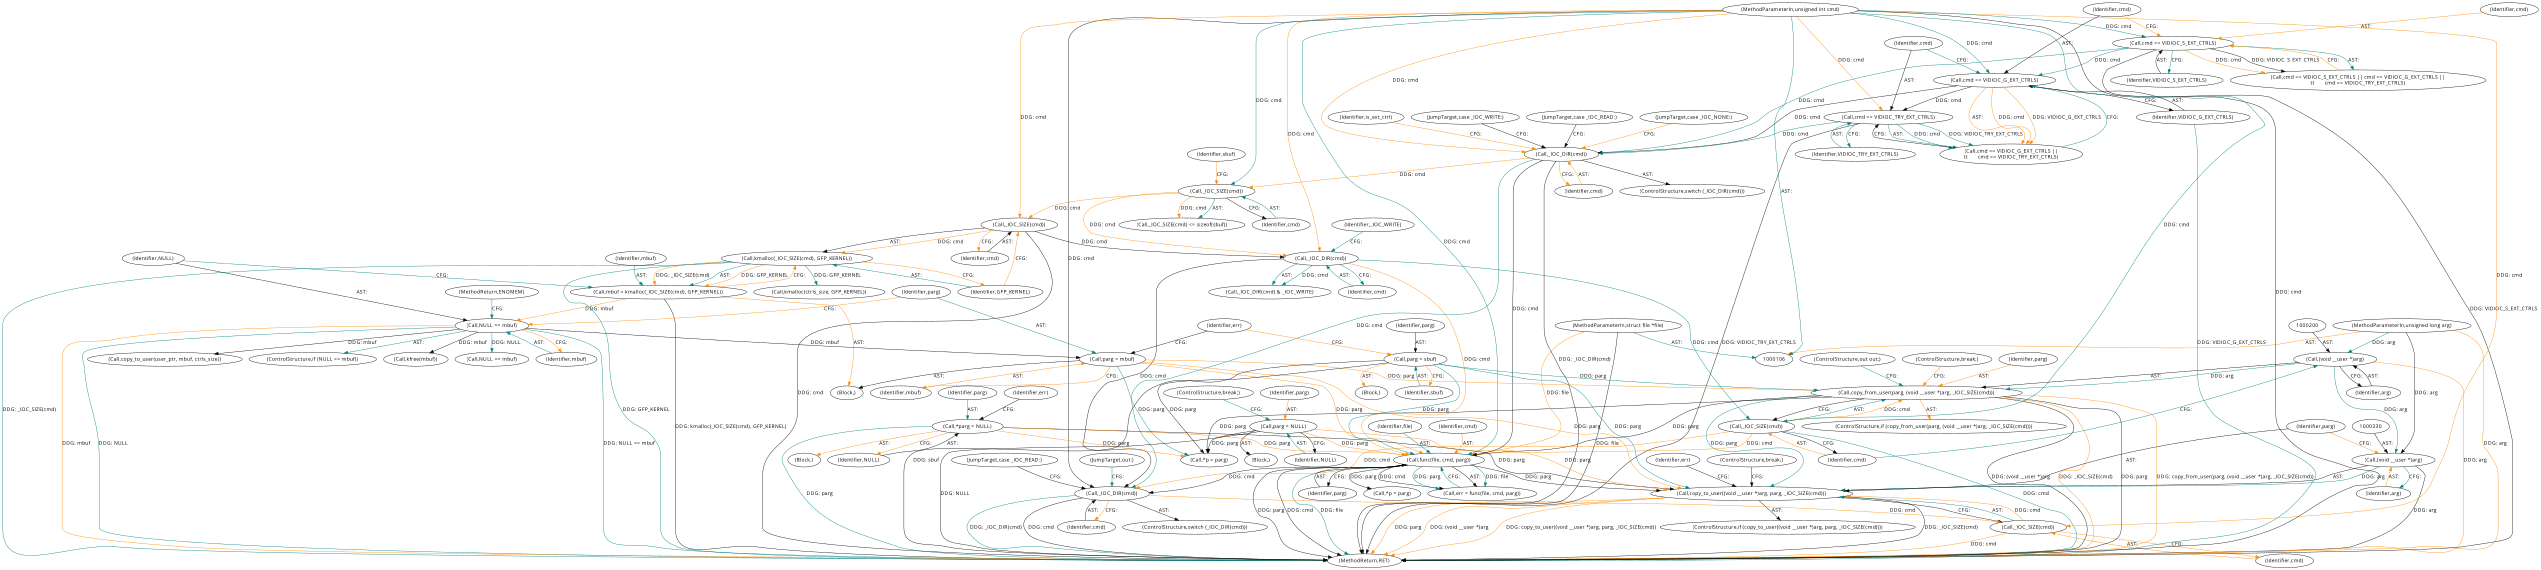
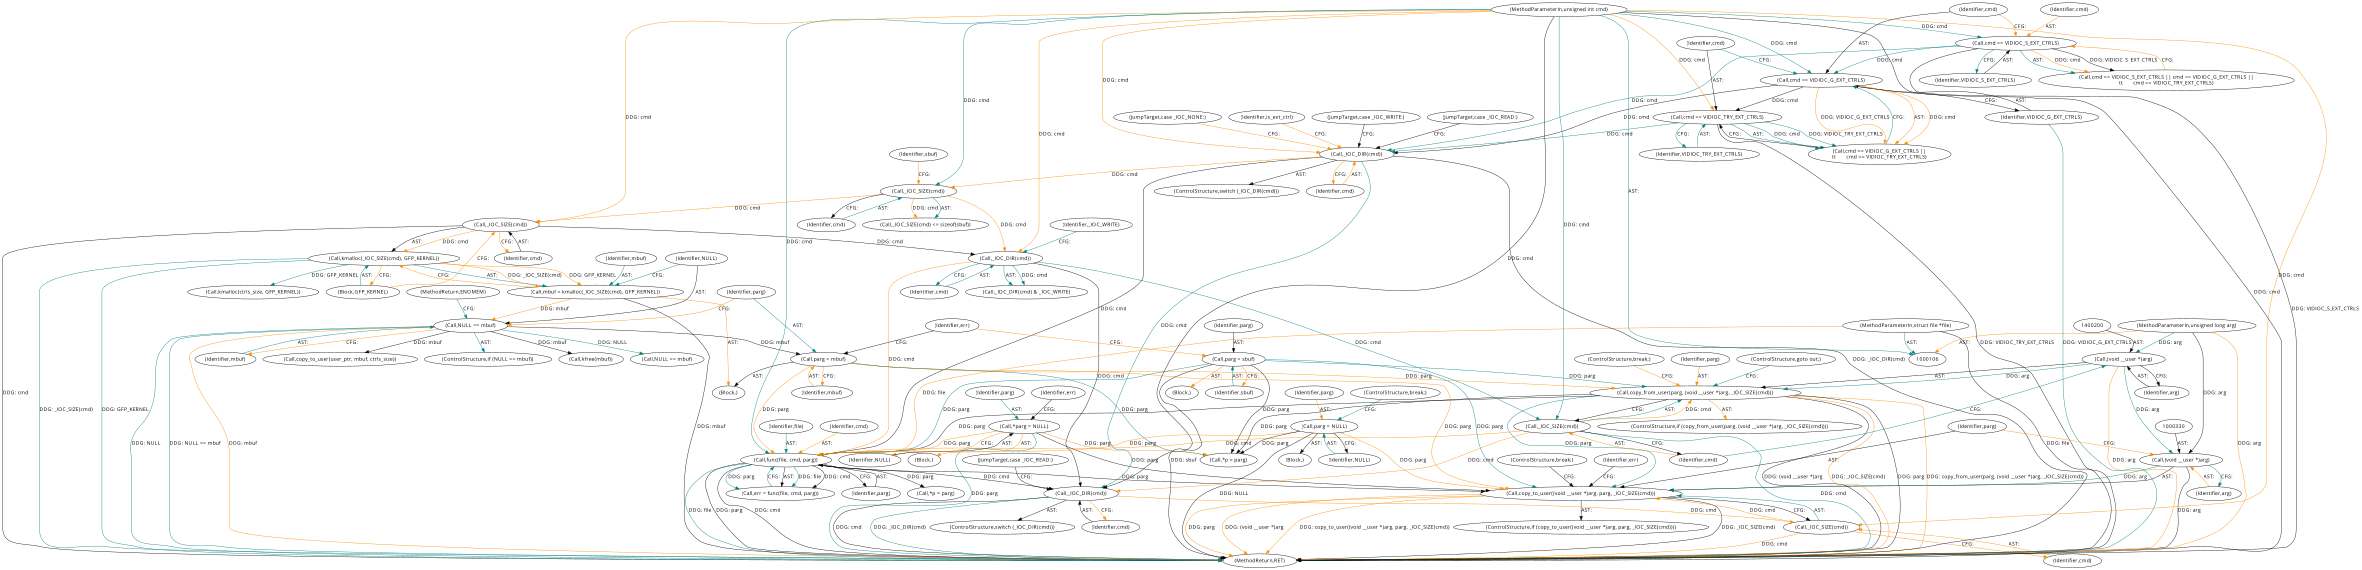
node "(Identifier,GFP_KERNEL)": label "(Identifier,GFP_KERNEL)" -> "(Block,GFP_KERNEL)"
node "1000200": label "1000200" -> "1400200"
node "(ControlStructure,out out;)": label "(ControlStructure,out out;)" -> "(ControlStructure,goto out;)"
edge "(Call,mbuf = kmalloc(_IOC_SIZE(cmd), GFP_KERNEL))" -> "(MethodReturn,RET)": label "DDG: kmalloc(_IOC_SIZE(cmd), GFP_KERNEL)" -> "DDG: mbuf"
node "(JumpTarget,out:)": removed
